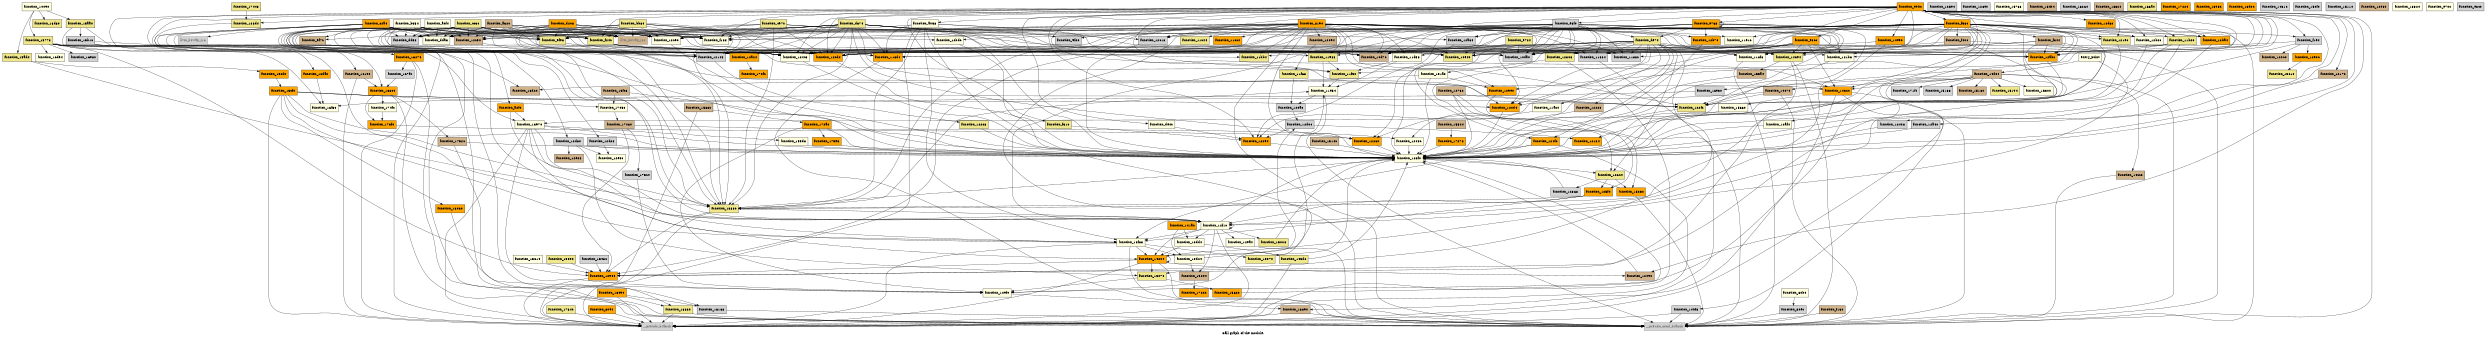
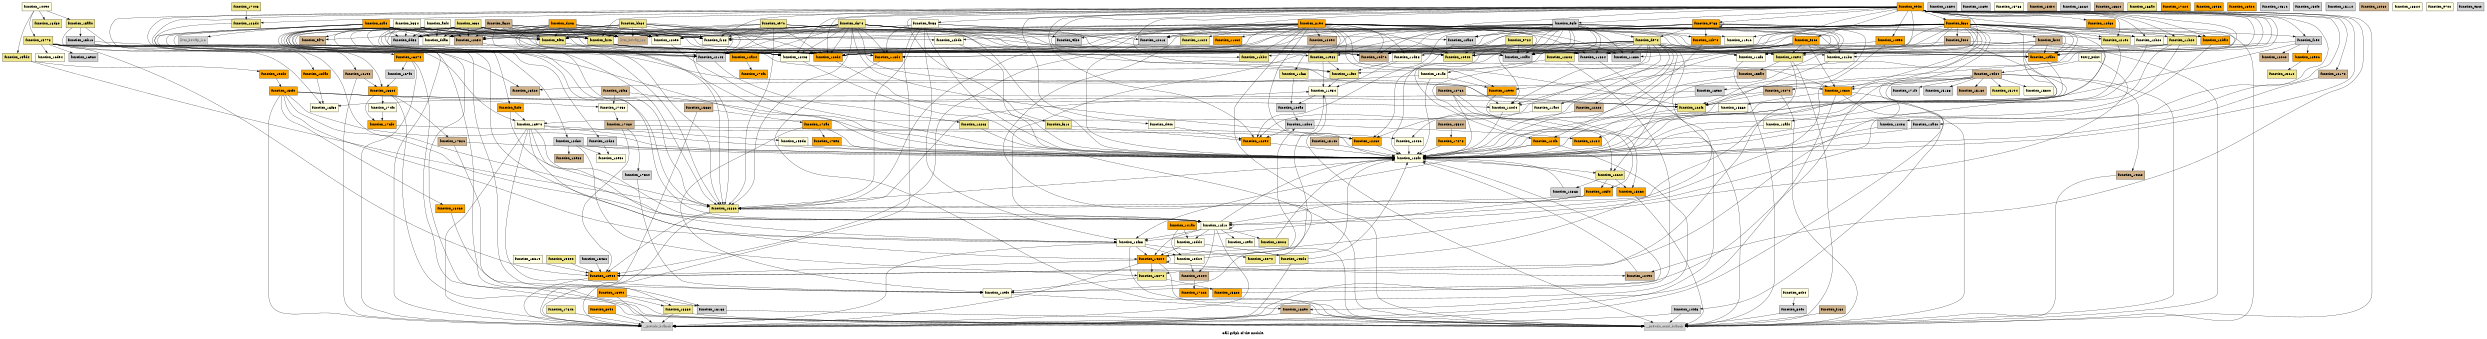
node "function_120d4": fillcolor orange -> lightyellow
